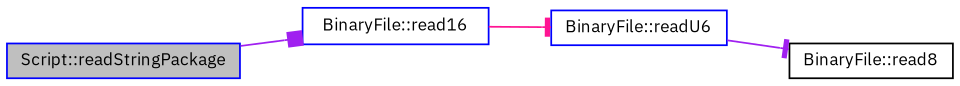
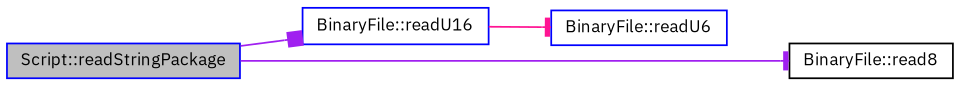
node "BinaryFile::read16": label "BinaryFile::read16" -> "BinaryFile::readU16"
edge "BinaryFile::readU6" -> "BinaryFile::read8": now "Script::readStringPackage" -> "BinaryFile::read8"
